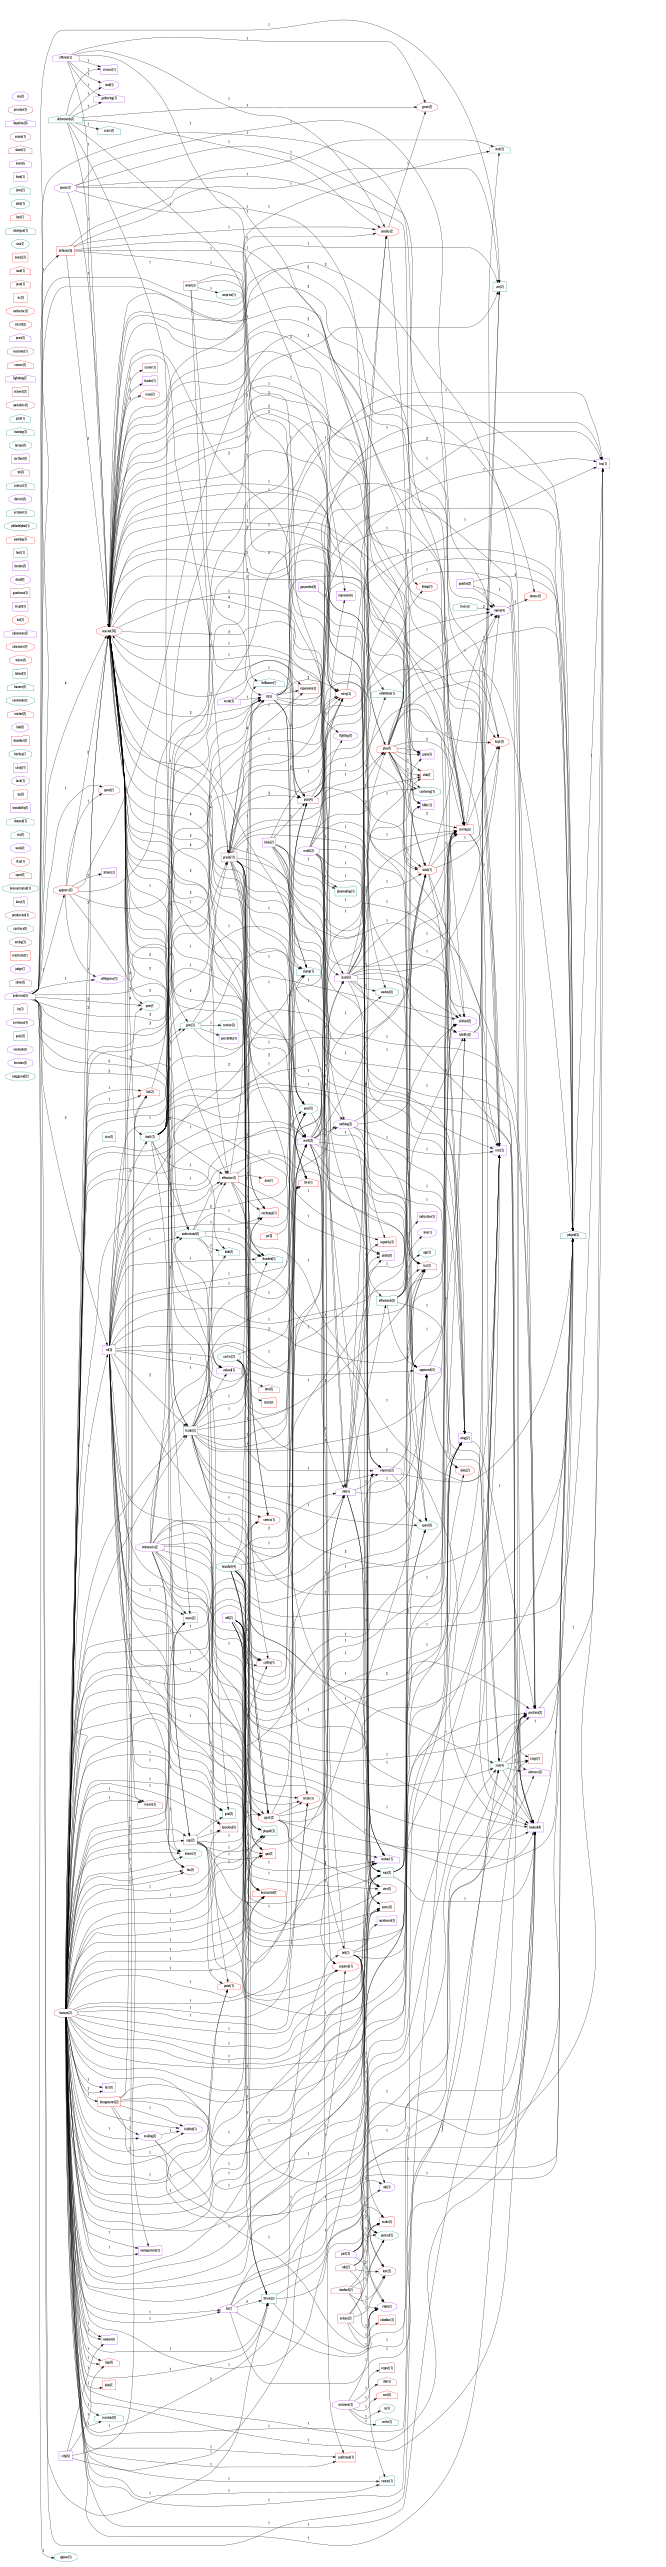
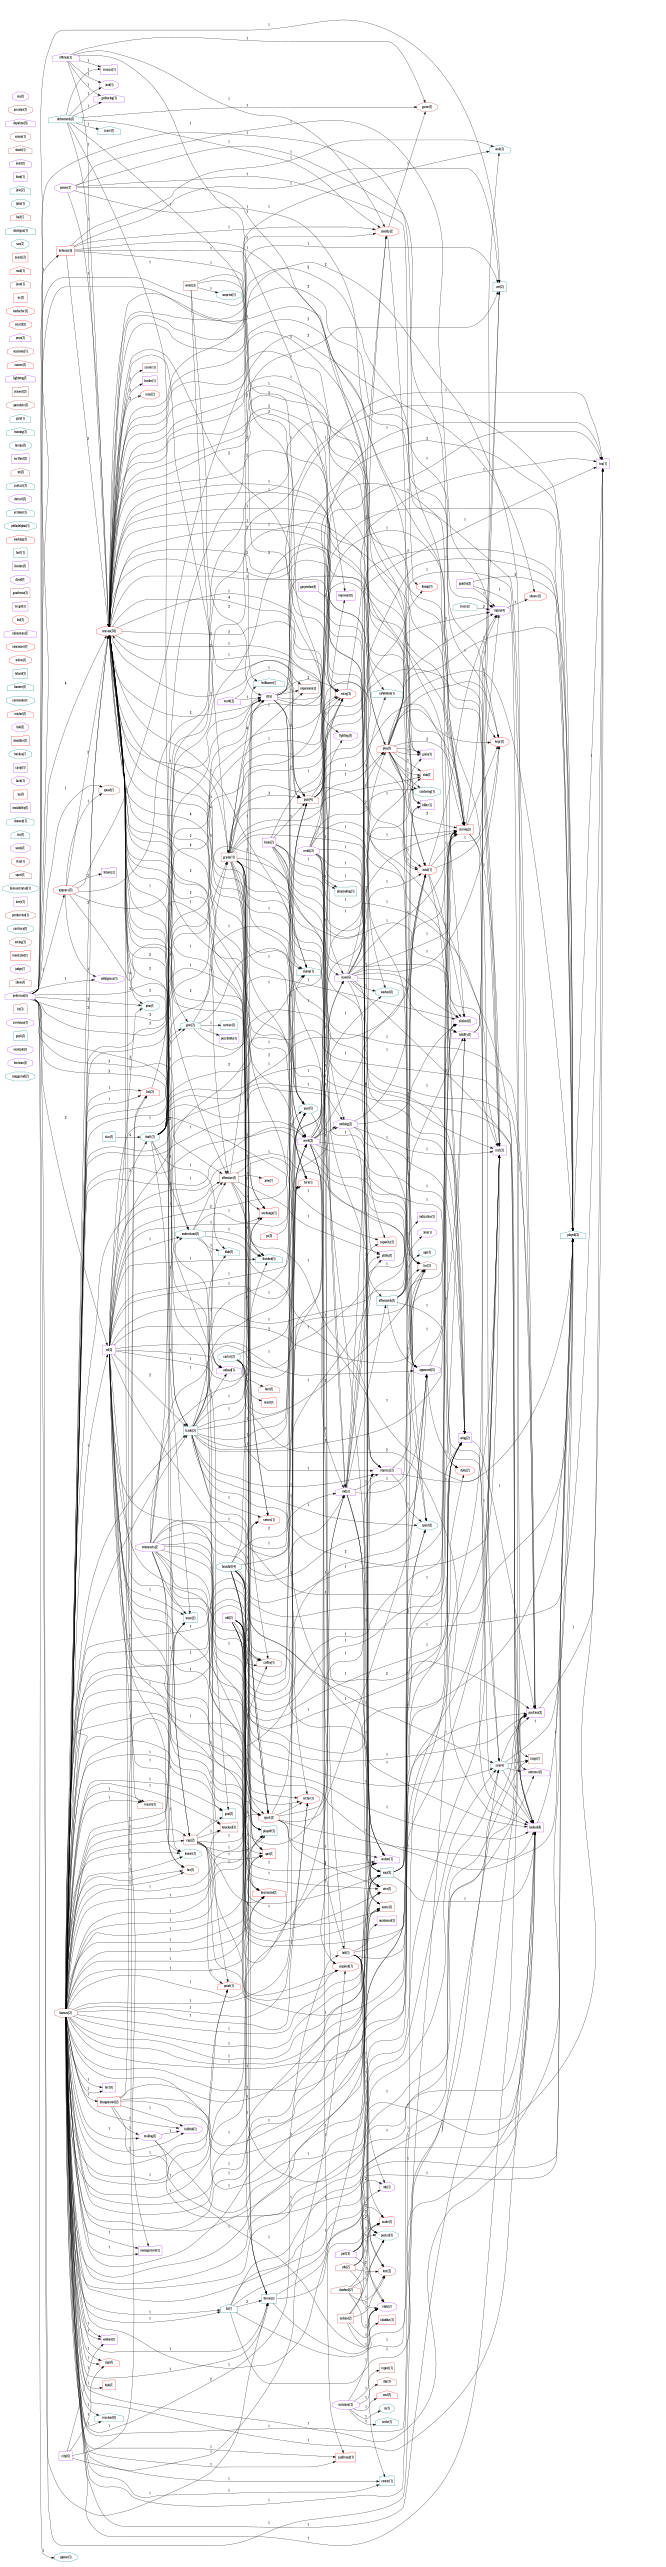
edge "season(36)" -> "draft(7)": now "star(1)" -> "draft(7)"
node "lbs(1)": color purple -> teal
